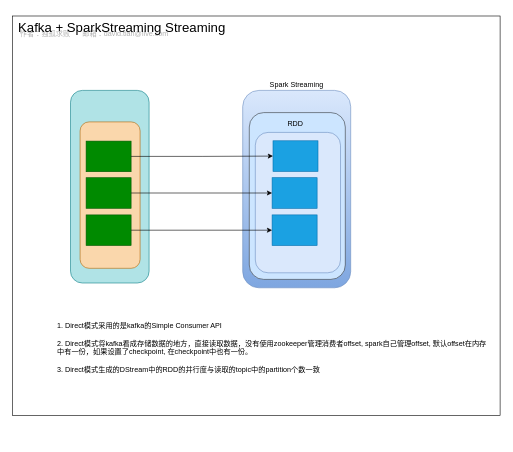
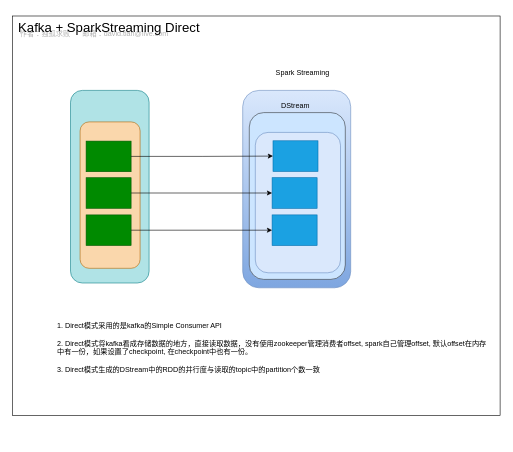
node "Kafka + SparkStreaming Streaming": label "Kafka + SparkStreaming Streaming" -> "Kafka + SparkStreaming Direct"
node "Spark Streaming": moved (297, 84) -> (303, 72)
node "DStream": added
node "RDD": removed
